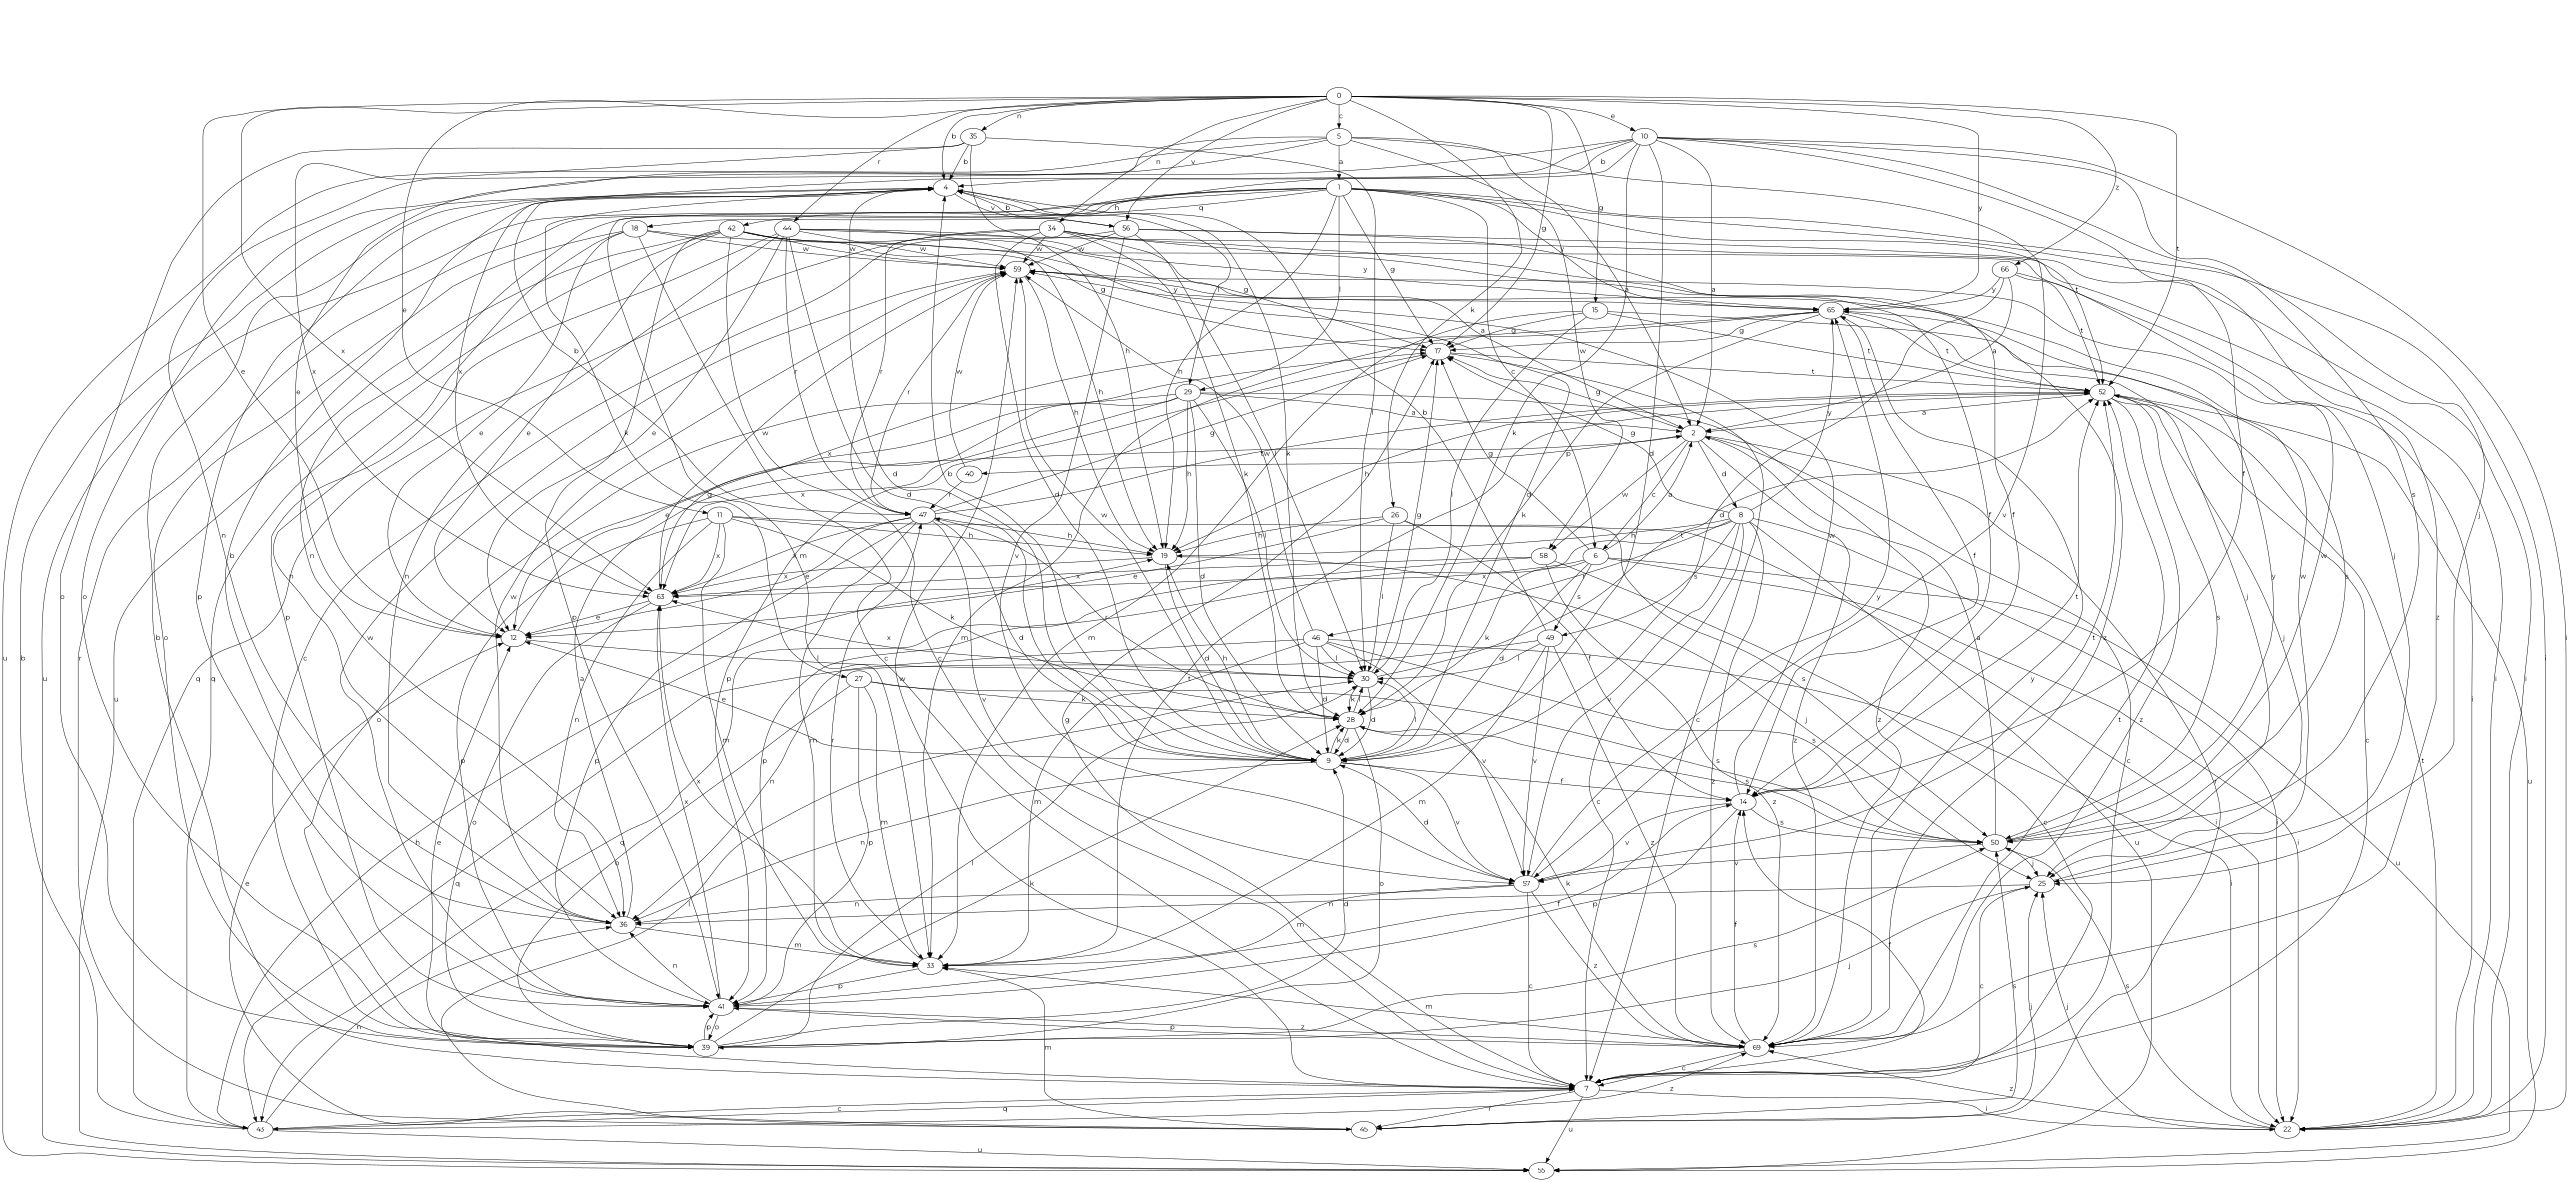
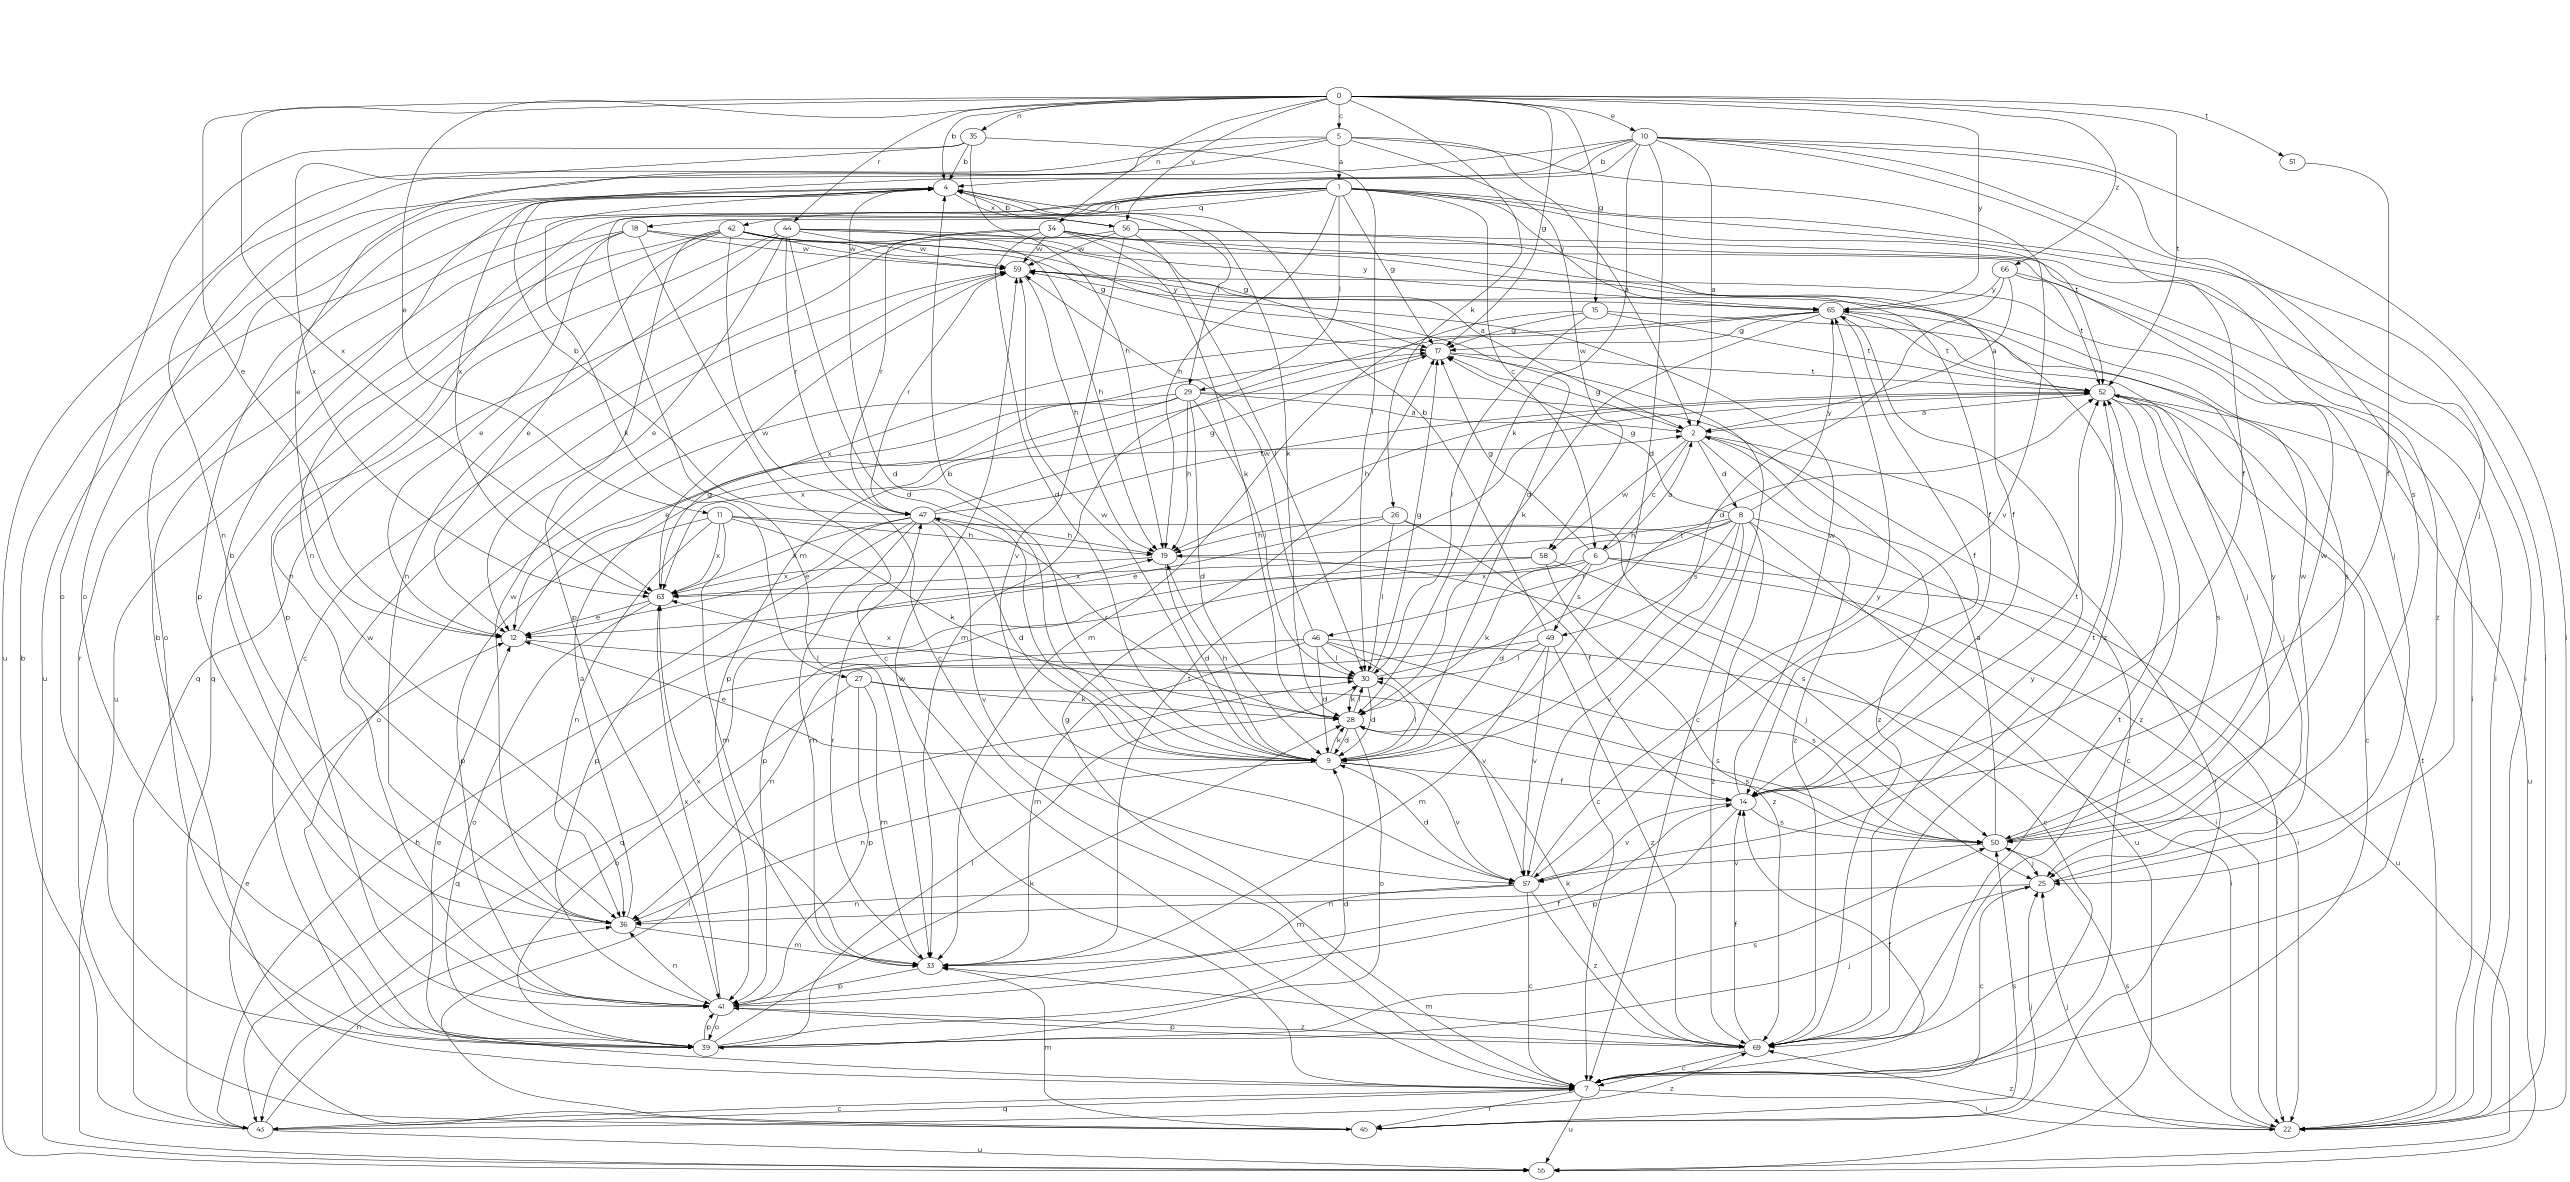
node "51": added
edge "4" -> "56": label "v" -> "x"
node "40": removed
